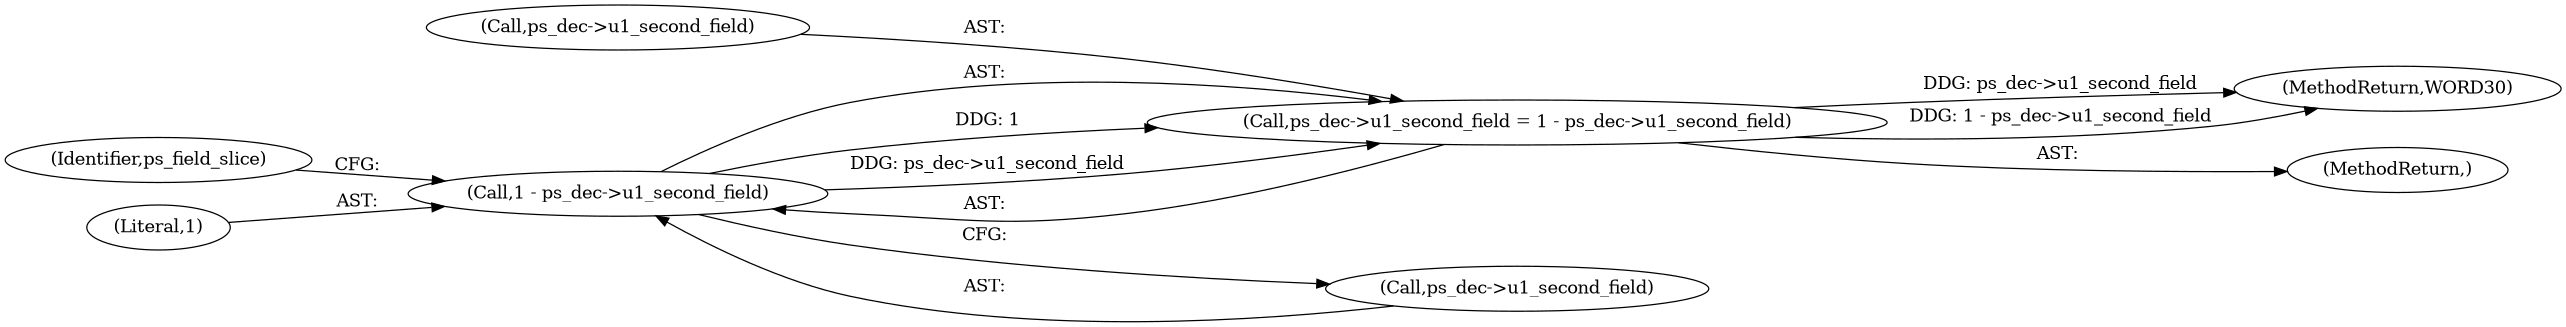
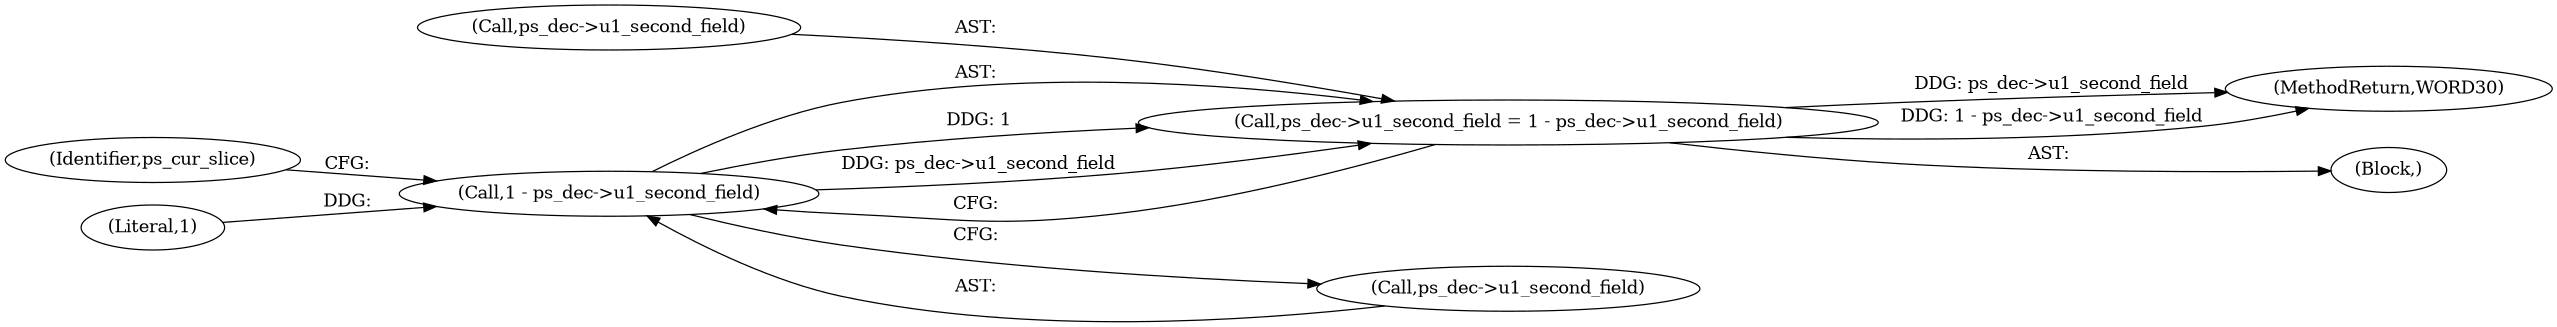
node "(Identifier,ps_field_slice)": label "(Identifier,ps_field_slice)" -> "(Identifier,ps_cur_slice)"
node "(MethodReturn,)": label "(MethodReturn,)" -> "(Block,)"
edge "(Literal,1)" -> "(Call,1 - ps_dec->u1_second_field)": label "AST: " -> "DDG: "
edge "(Call,ps_dec->u1_second_field = 1 - ps_dec->u1_second_field)" -> "(Call,1 - ps_dec->u1_second_field)": label "AST: " -> "CFG: "
